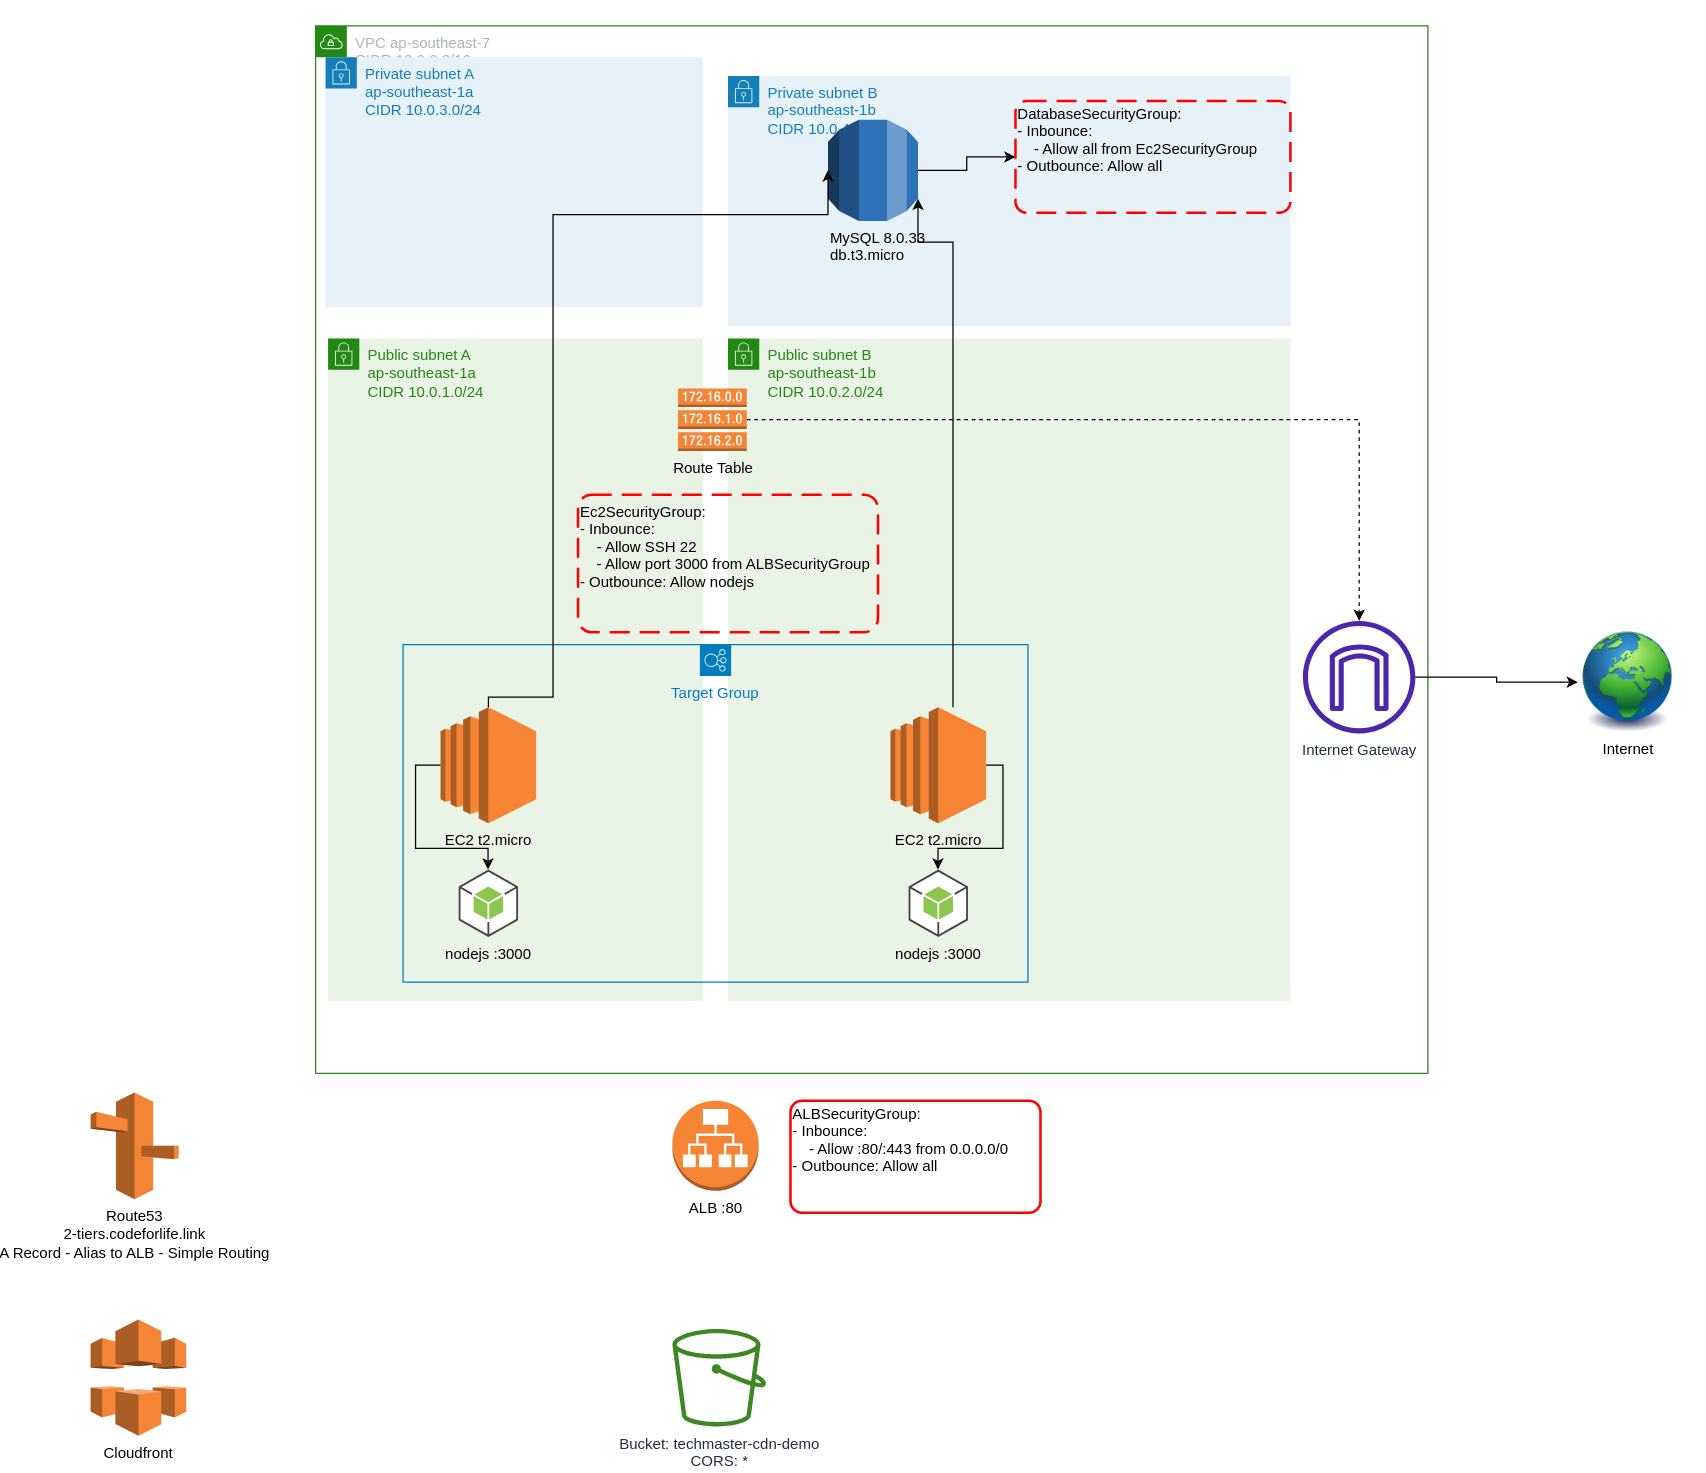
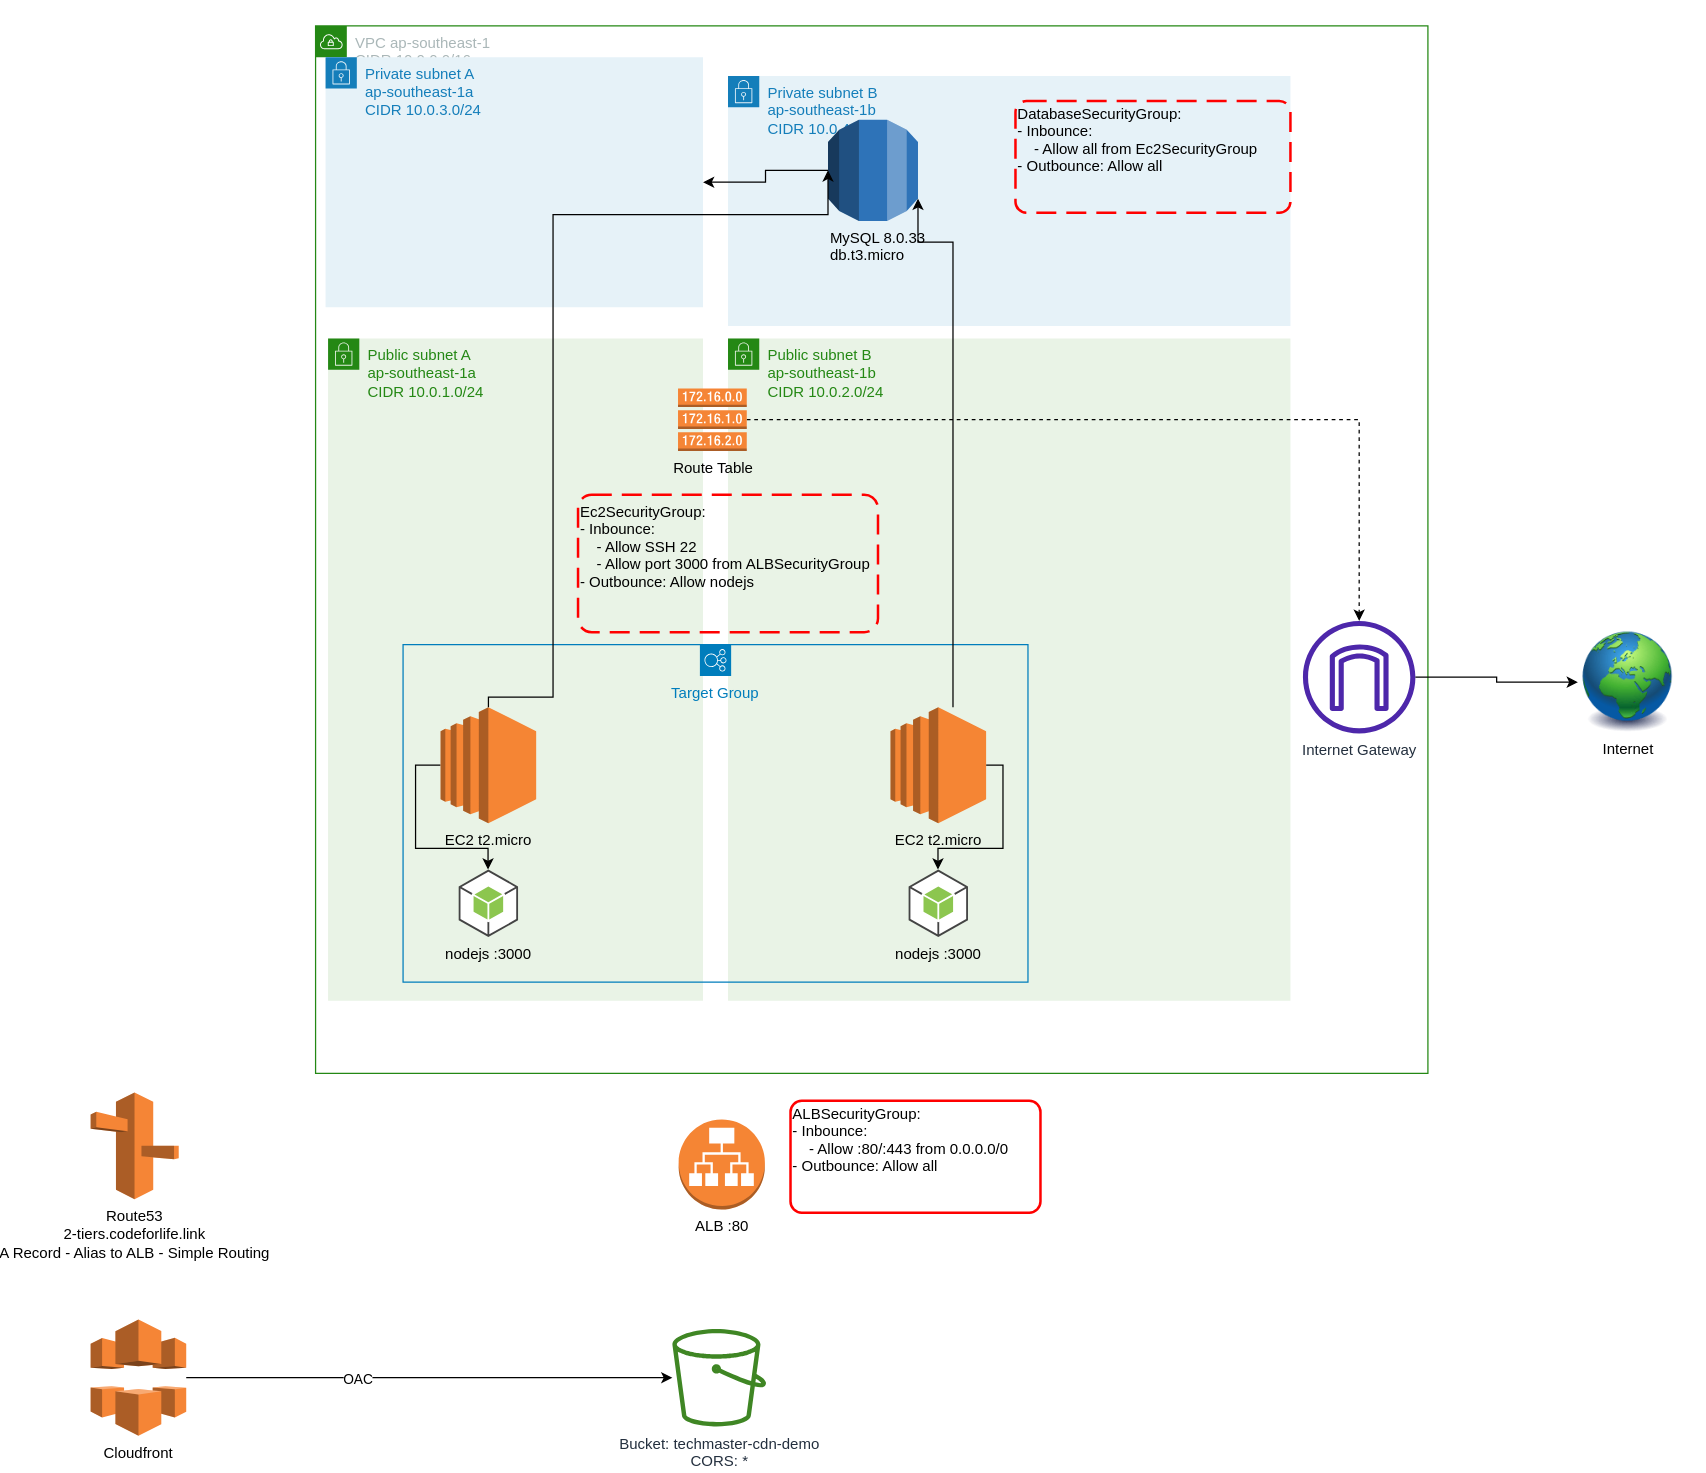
node "VPC ap-southeast-7 CIDR 10.0.0.0/16": label "VPC ap-southeast-7 CIDR 10.0.0.0/16" -> "VPC ap-southeast-1 CIDR 10.0.0.0/16"
edge "MySQL 8.0.33 db.t3.micro" -> "DatabaseSecurityGroup: - Inbounce: - Allow all from Ec2SecurityGroup - Outbounce: Allow all": now "MySQL 8.0.33 db.t3.micro" -> "Private subnet A ap-southeast-1a CIDR 10.0.3.0/24"
node "ALB :80": moved (716, 1146) -> (722, 1164)
edge "Cloudfront" -> "Bucket: techmaster-cdn-demo CORS: *": added, label "OAC"
